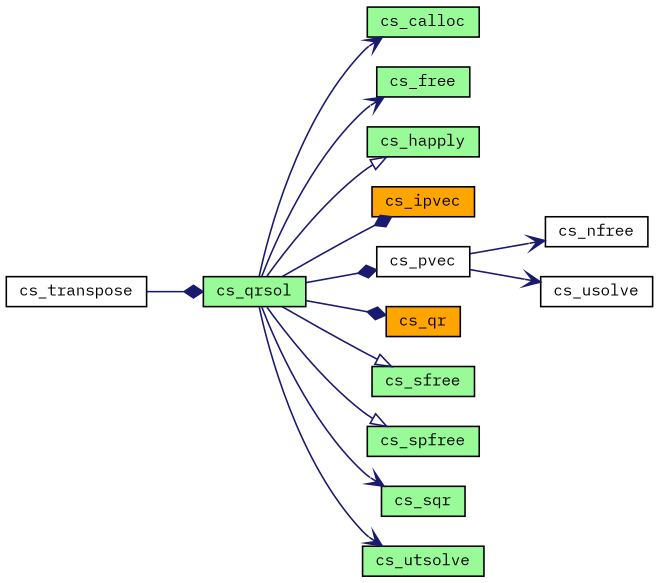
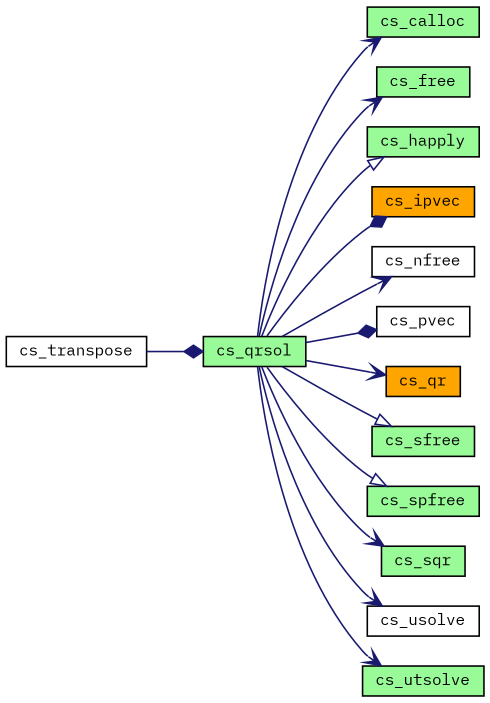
edge "cs_pvec" -> "cs_nfree": now "cs_qrsol" -> "cs_nfree"
edge "cs_pvec" -> "cs_usolve": now "cs_qrsol" -> "cs_usolve"
edge "cs_qrsol" -> "cs_qr": arrowhead diamond -> vee
